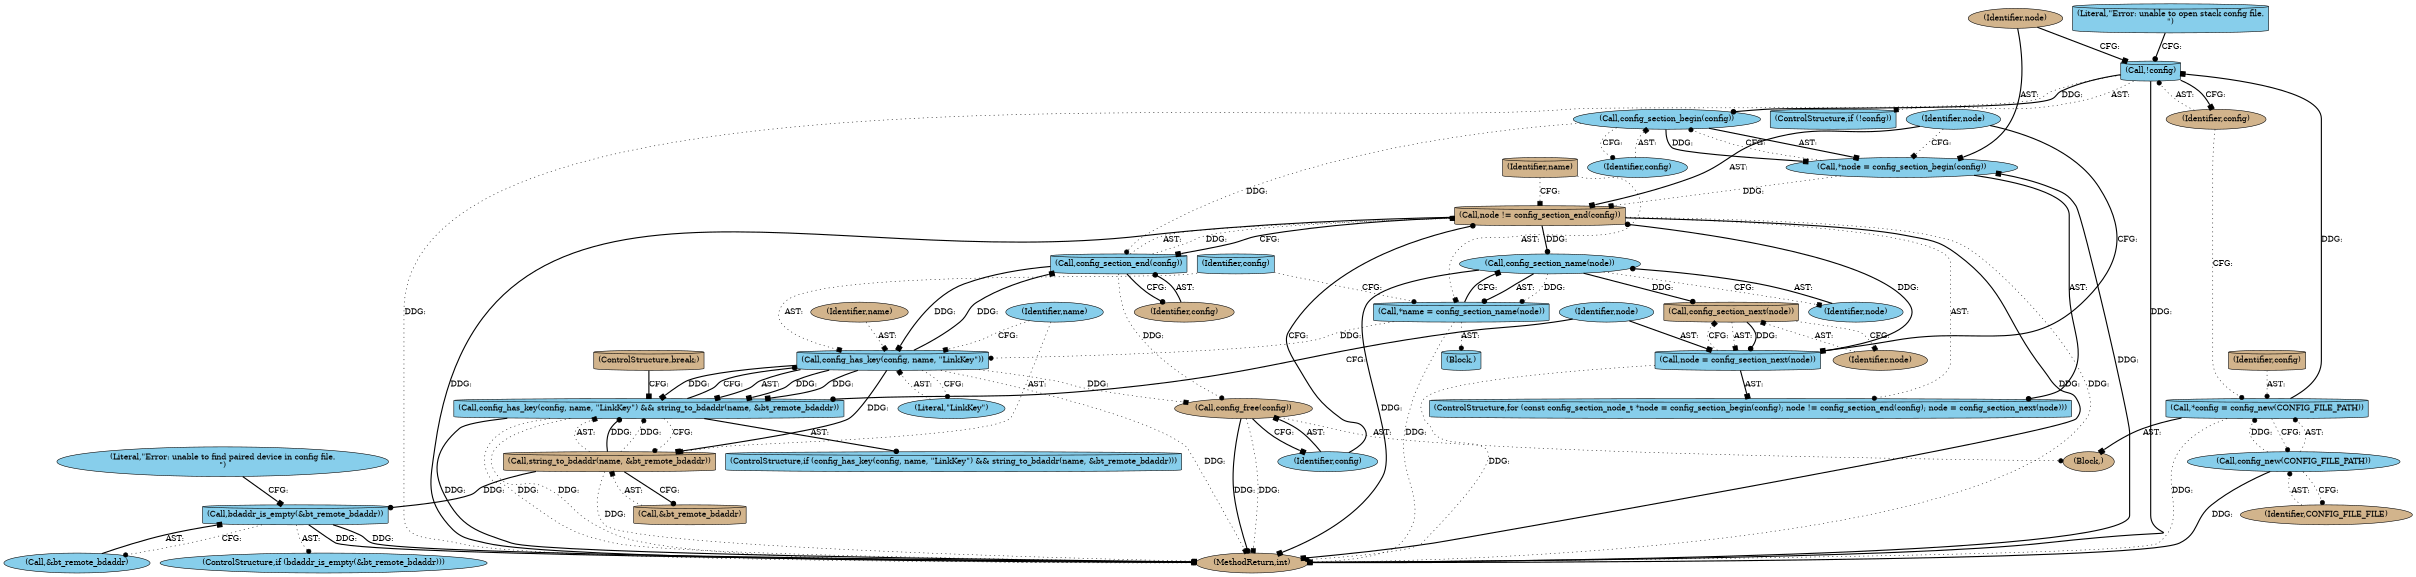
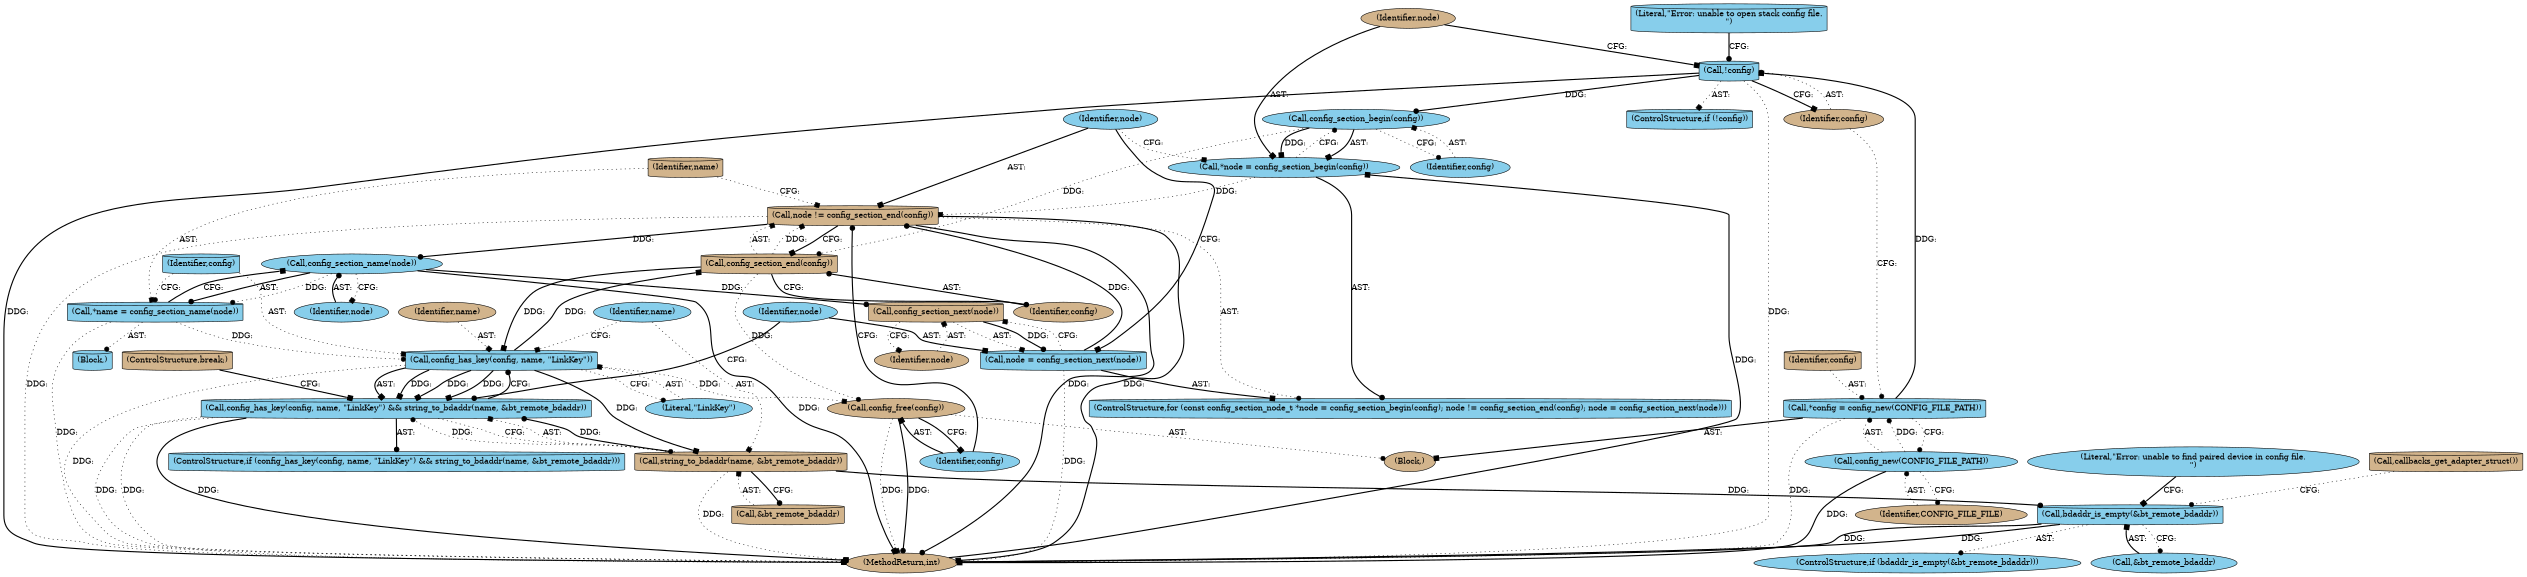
node "(Call,config_section_end(config))": fillcolor skyblue -> tan
node "(Call,callbacks_get_adapter_struct())": added
